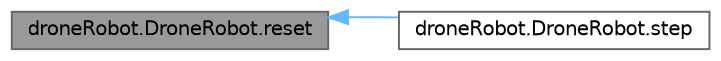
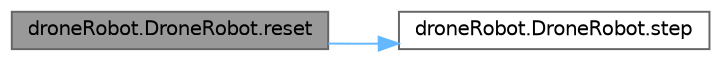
edge "droneRobot.DroneRobot.step" -> "droneRobot.DroneRobot.reset": reversed
